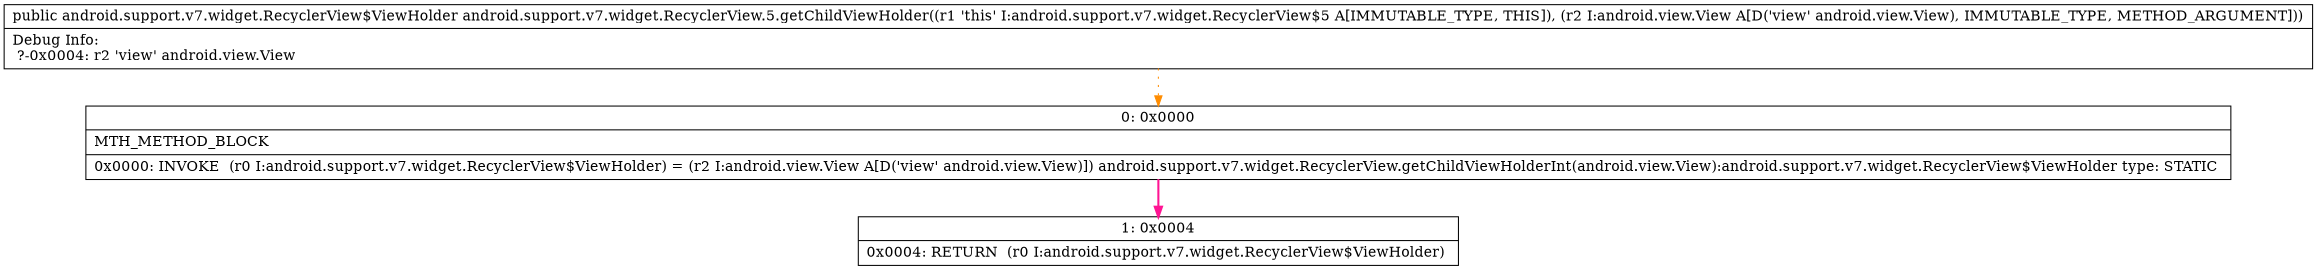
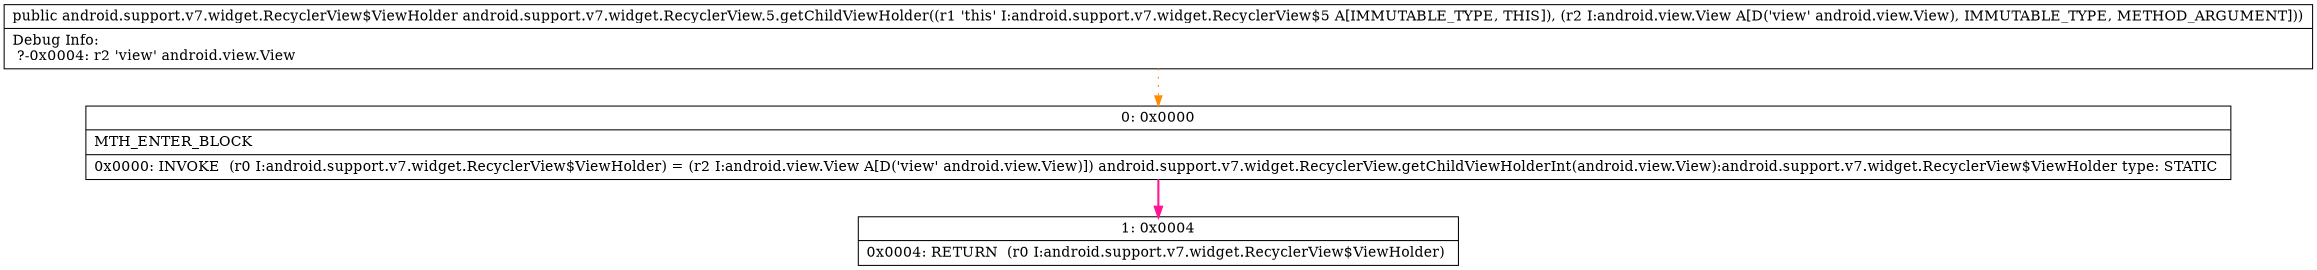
node "0: 0x0000": text "MTH_METHOD_BLOCK" -> "MTH_ENTER_BLOCK"
